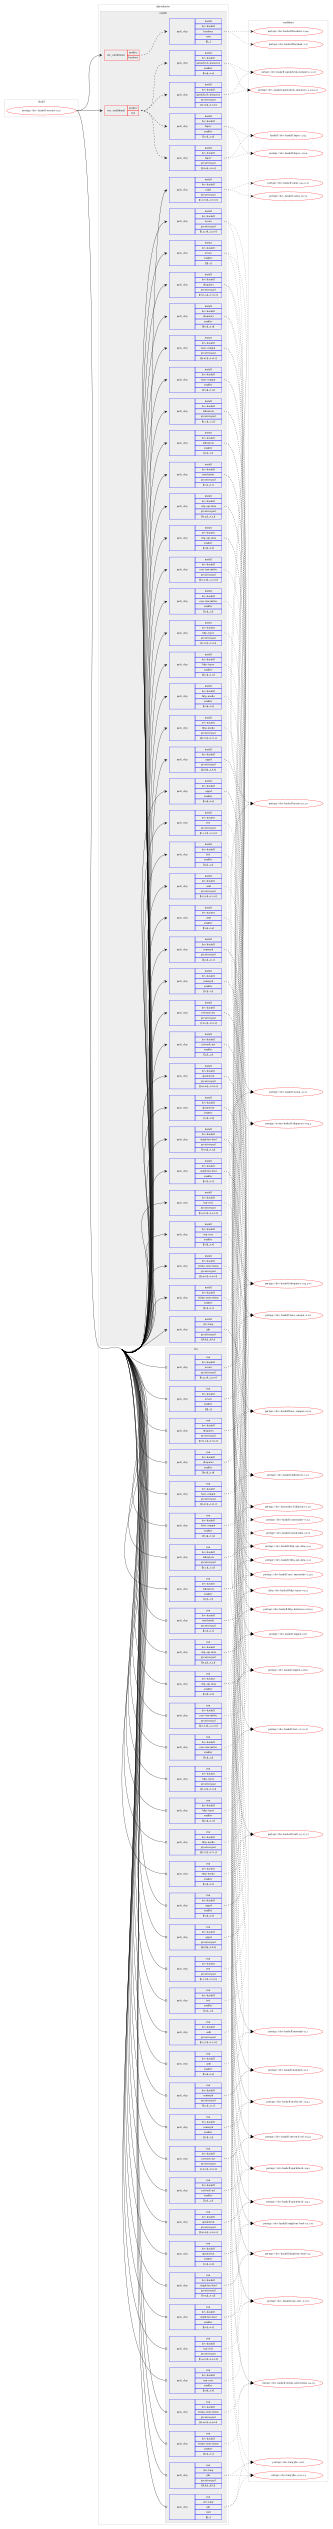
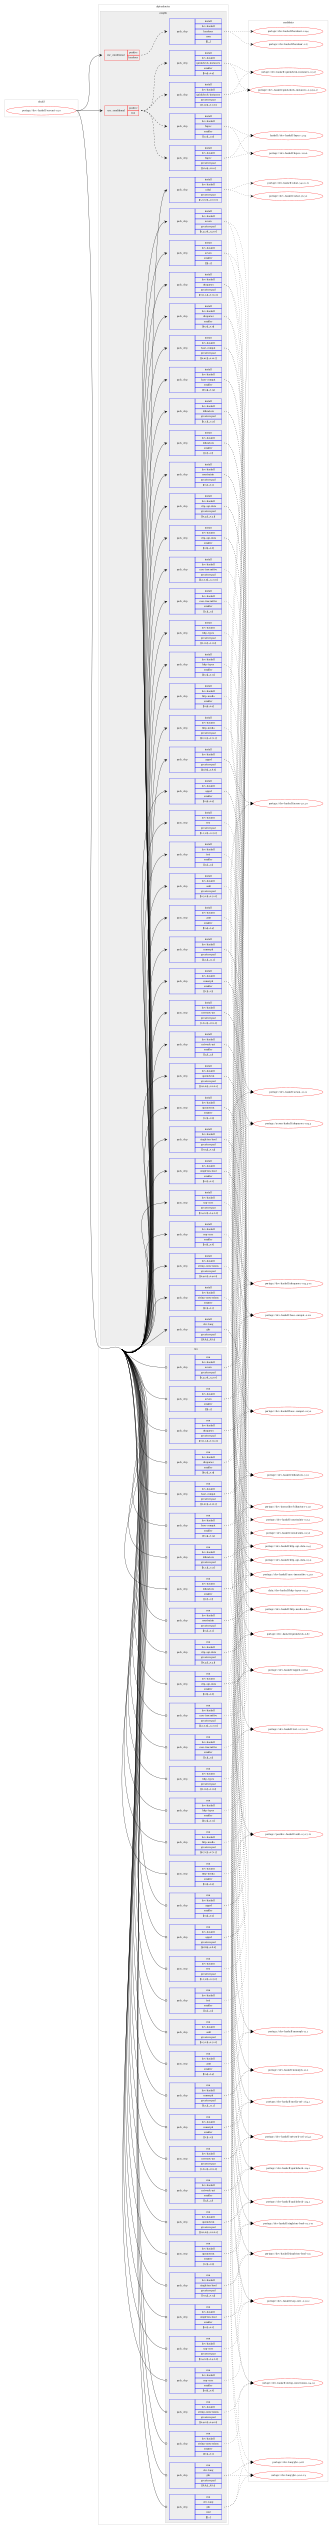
node "portage://dev-haskell/http-api-data-0.5.1": label "portage://dev-haskell/http-api-data-0.5.1" -> "portage://dev-haskell/http-api-data-0.5.9"
node "portage://dev-haskell/http-instances-0.8.0.0": label "portage://dev-haskell/http-instances-0.8.0.0" -> "portage://dev-haskell/http-media-0.8.0.0"
node "portage://dev-haskell/tagged-0.8.7": label "portage://dev-haskell/tagged-0.8.7" -> "portage://dev-haskell/quickcheck-0.8.7"
node "portage://dev-haskell/vault-0.3.1.5-r2": label "portage://dev-haskell/vault-0.3.1.5-r2" -> "portage://positive-haskell/vault-0.3.1.5-r2"
